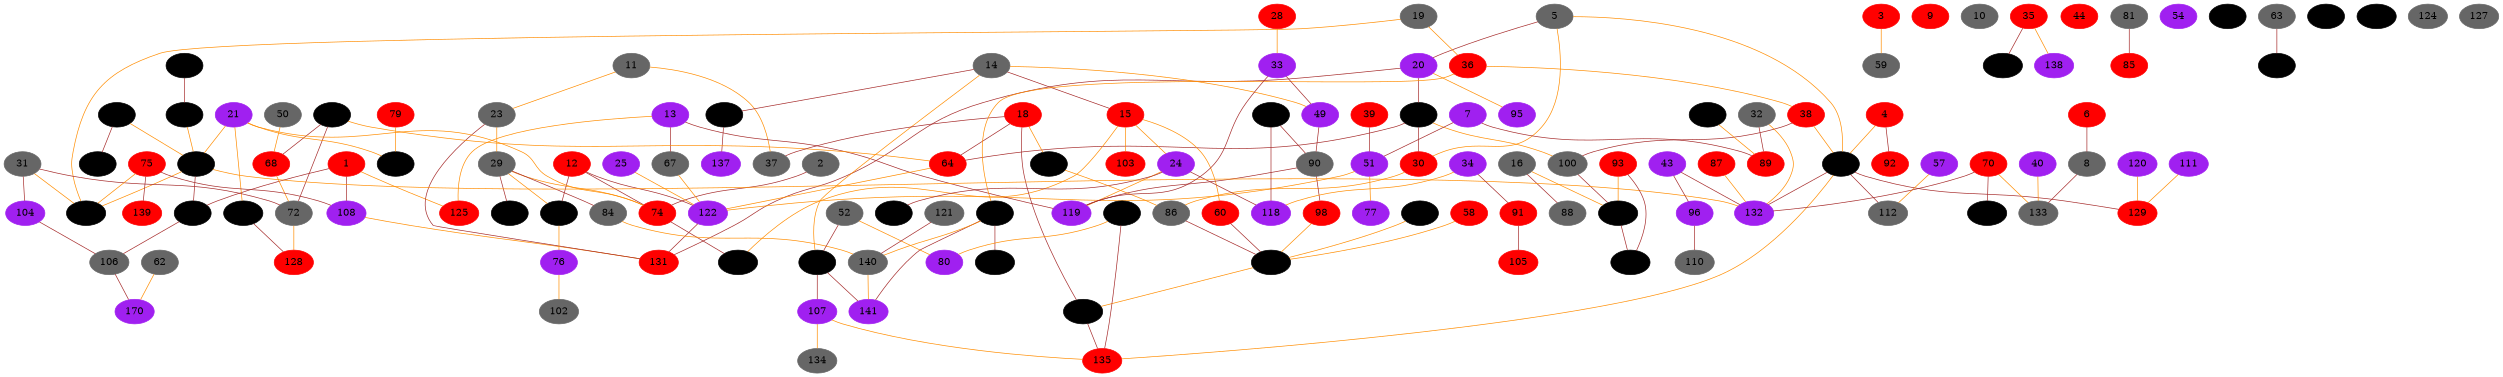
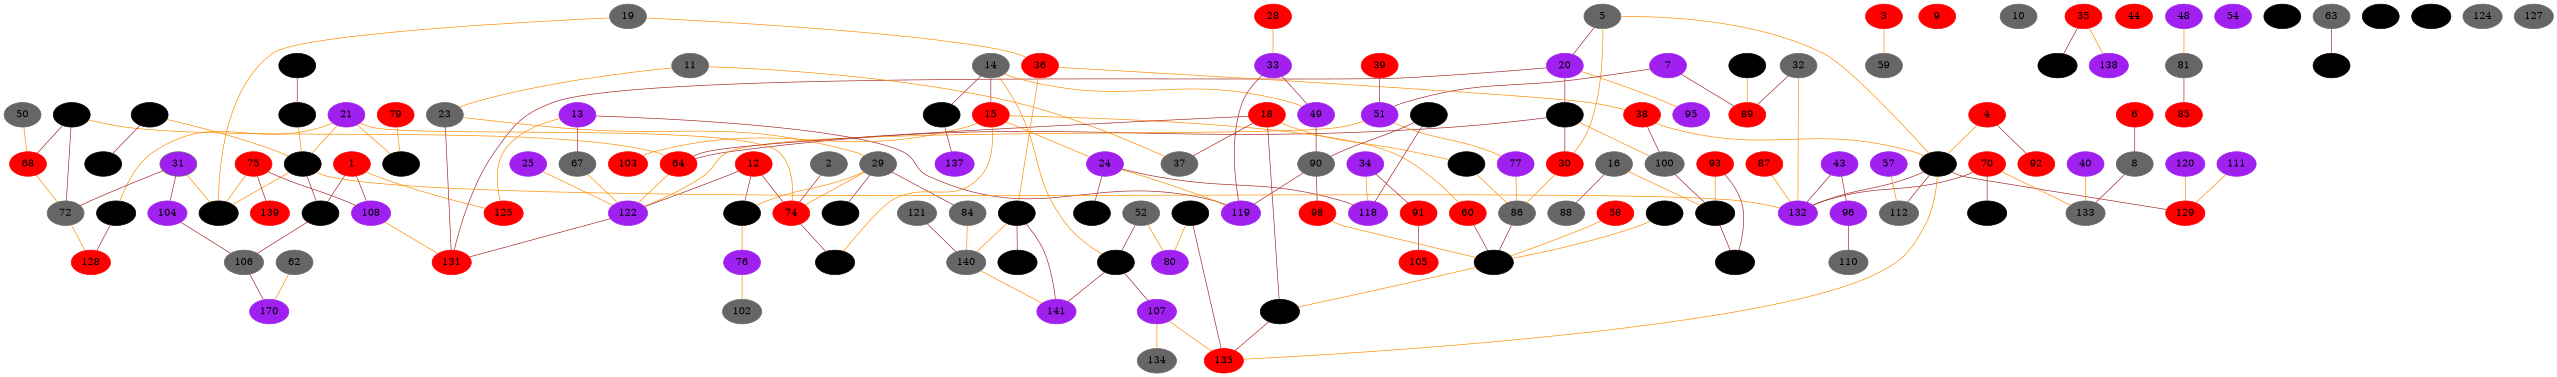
node "48": added
node "31": fillcolor gray40 -> purple
edge "77" -- "86": added
